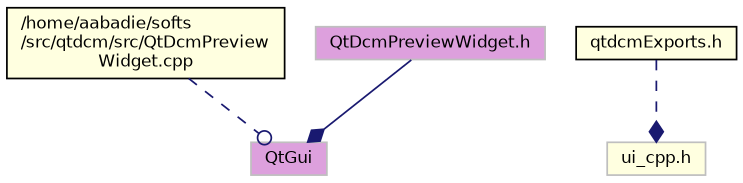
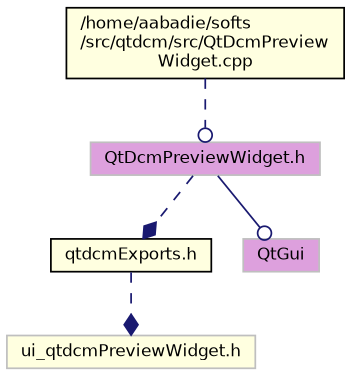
edge "QtDcmPreviewWidget.h" -> "QtGui": arrowhead diamond -> odot
edge "/home/aabadie/softs /src/qtdcm/src/QtDcmPreview Widget.cpp" -> "QtGui": now "/home/aabadie/softs /src/qtdcm/src/QtDcmPreview Widget.cpp" -> "QtDcmPreviewWidget.h"
node "ui_cpp.h": label "ui_cpp.h" -> "ui_qtdcmPreviewWidget.h"
edge "QtDcmPreviewWidget.h" -> "qtdcmExports.h": added
